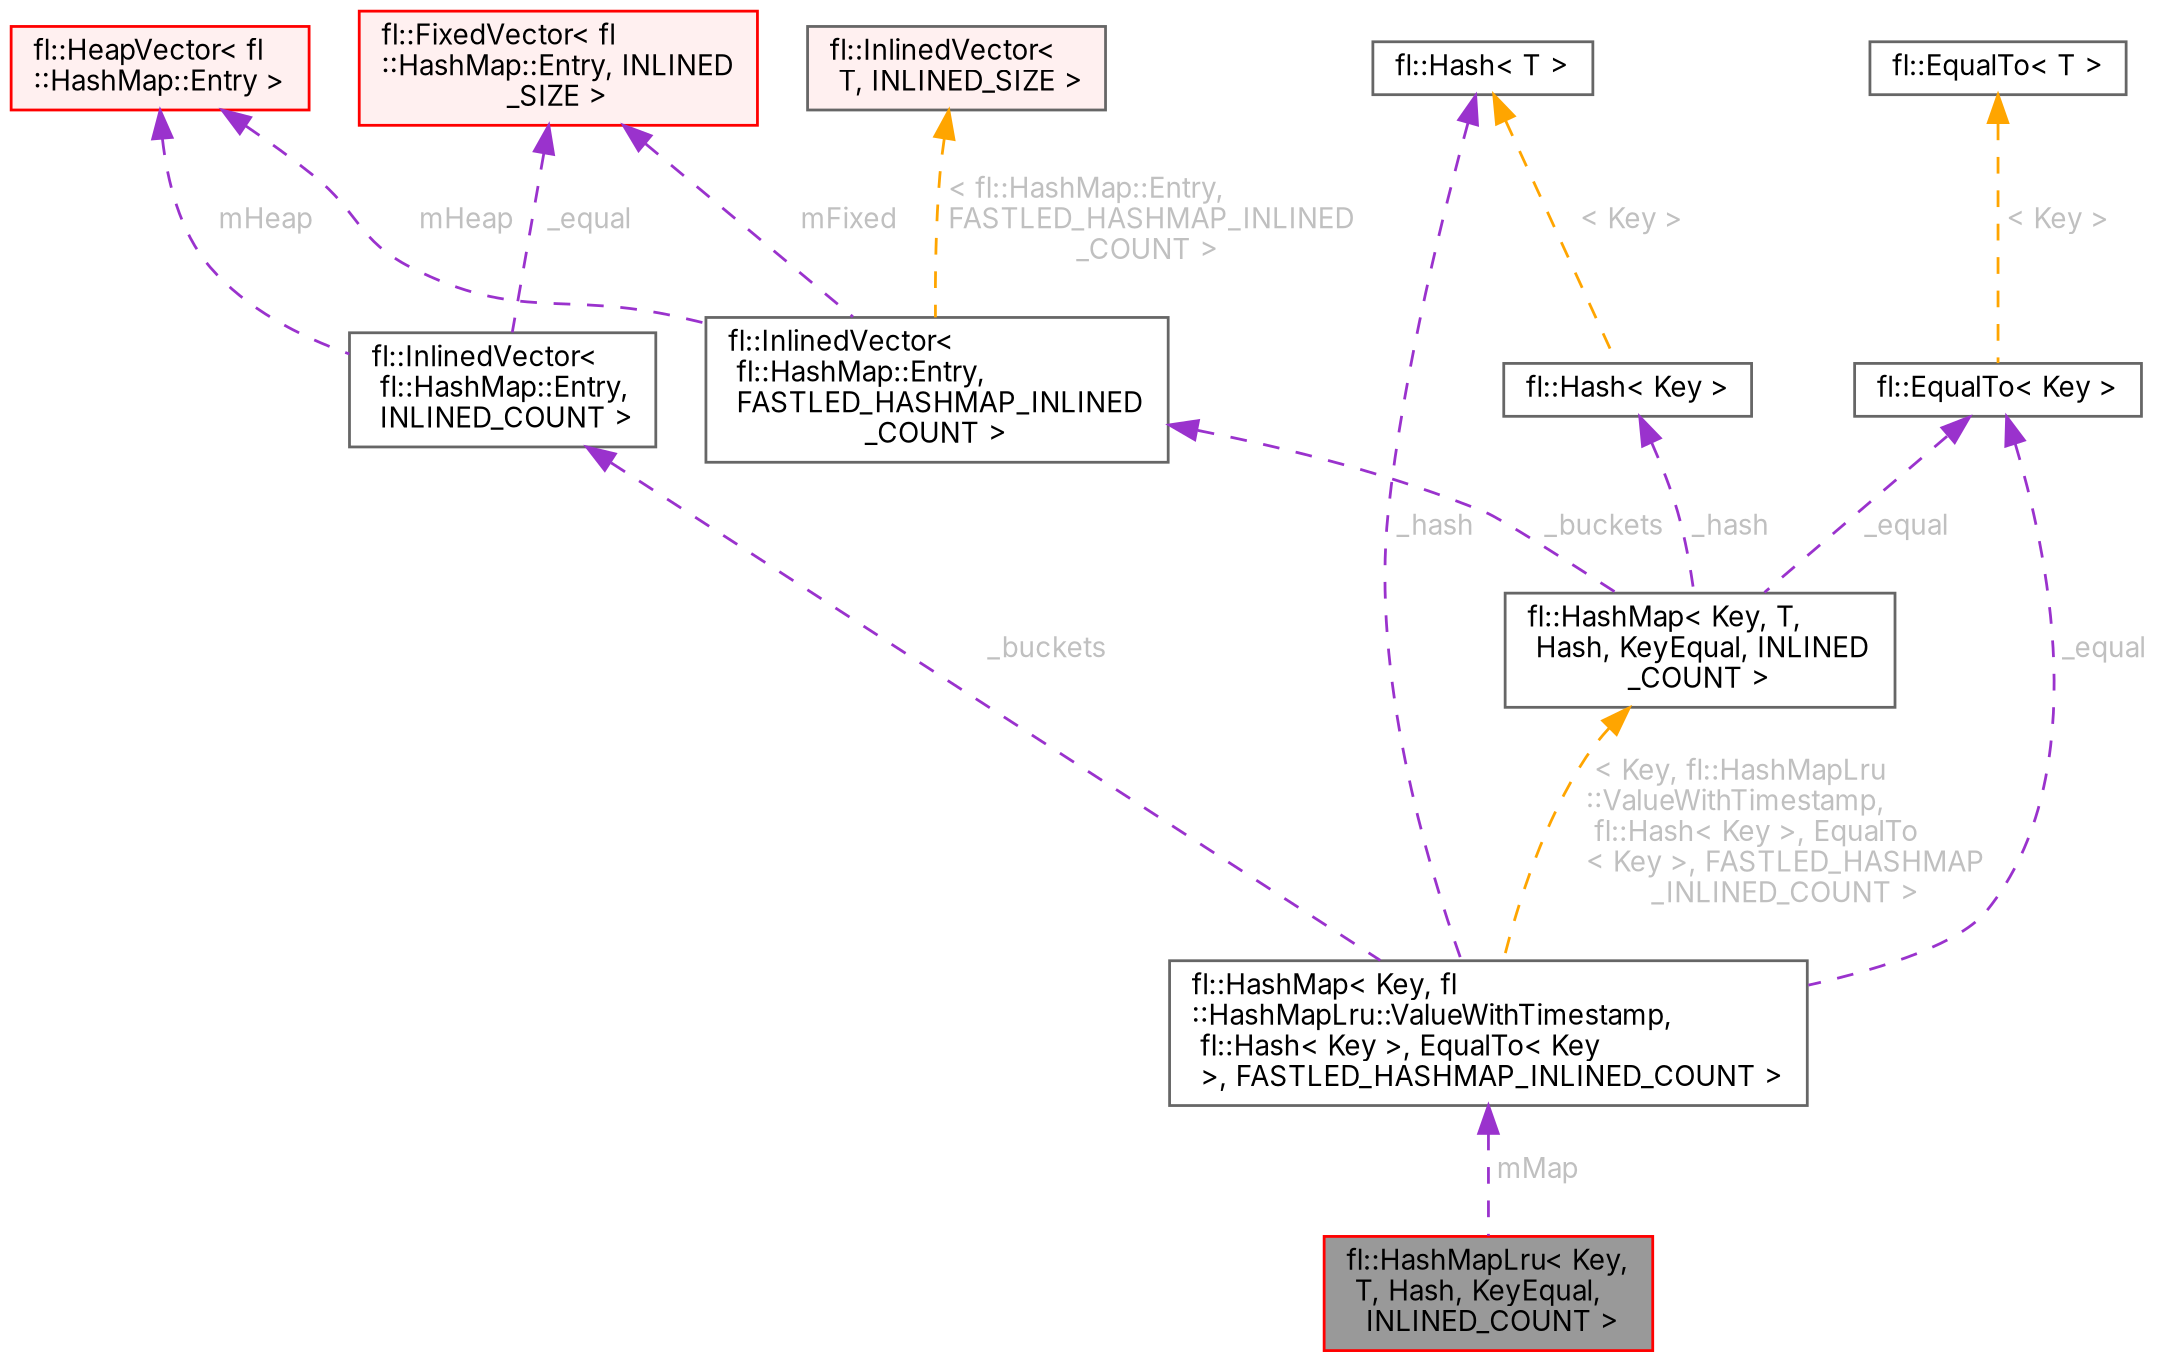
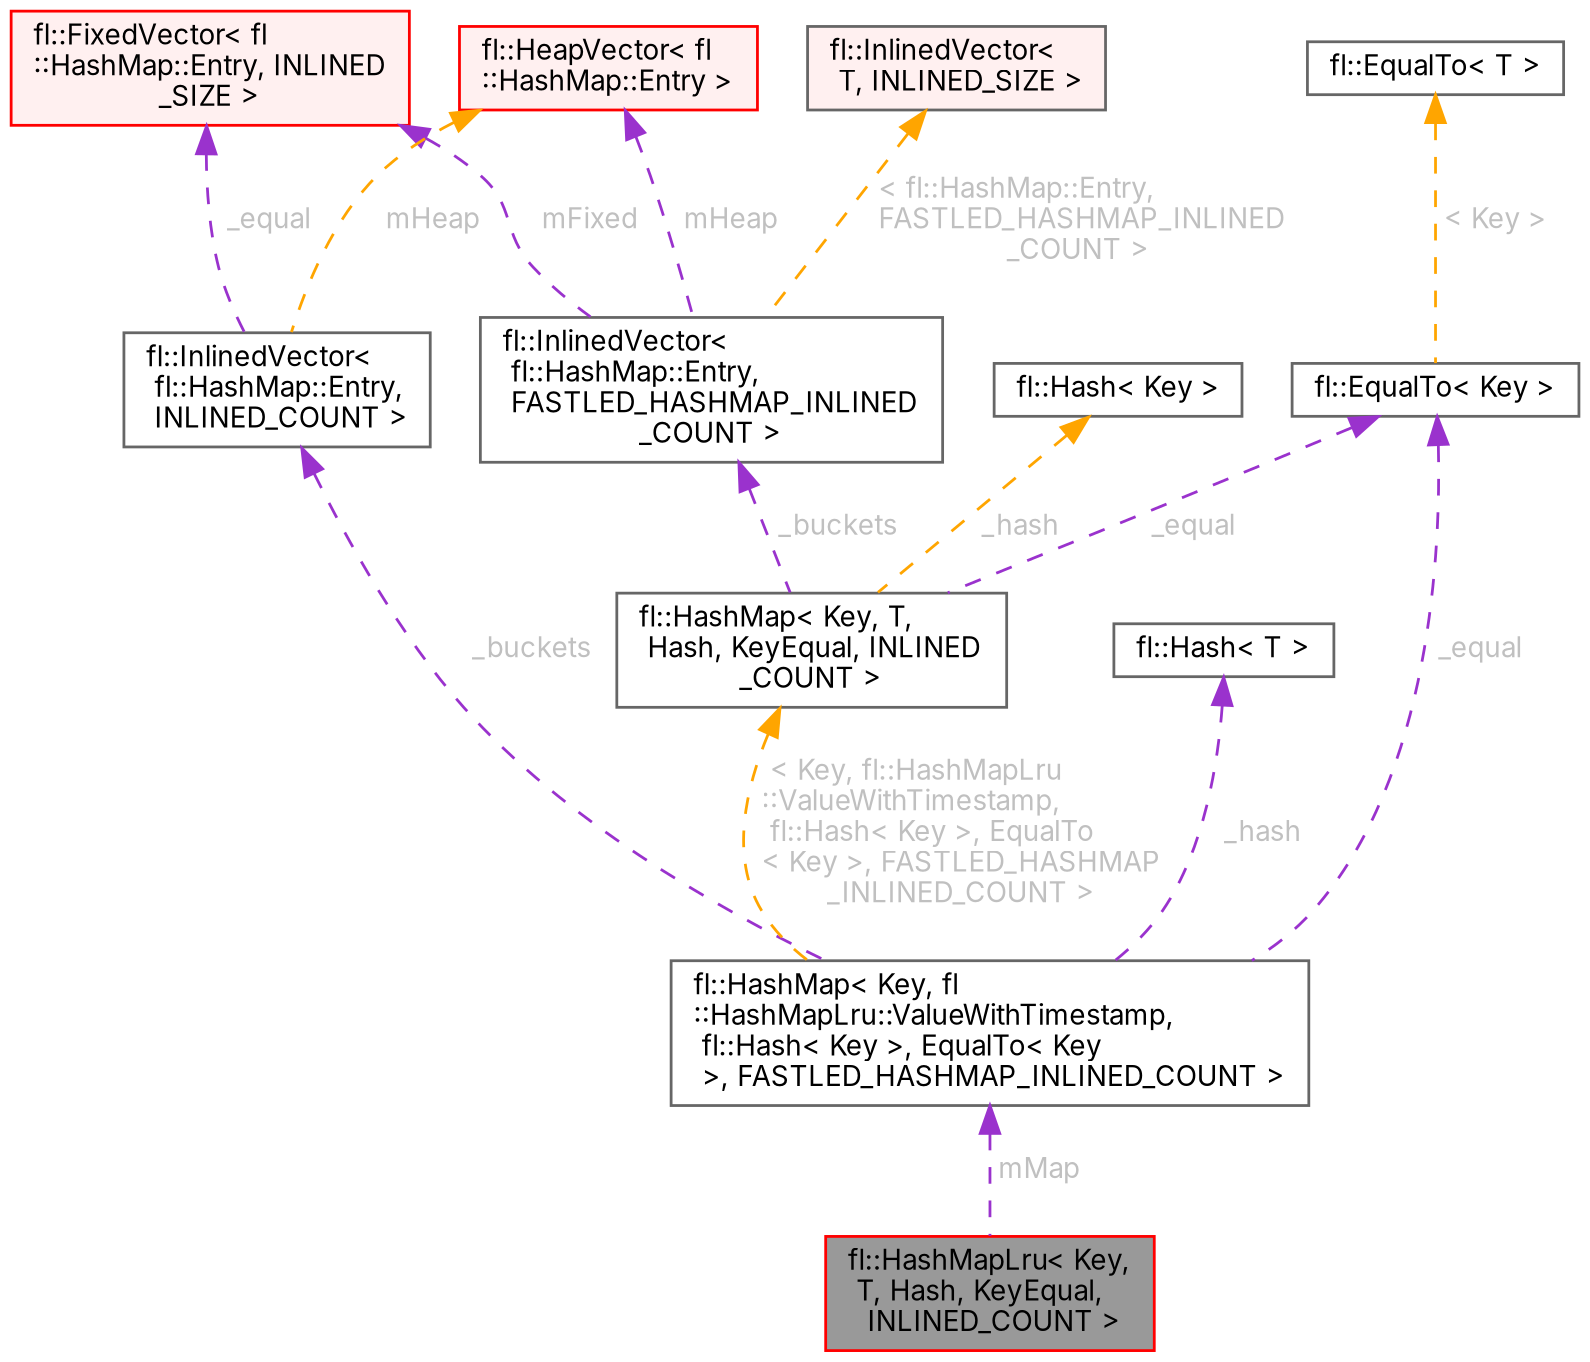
edge "fl::Hash< Key >" -> "fl::Hash< T >": removed, label "< Key >"
edge "fl::InlinedVector< fl::HashMap::Entry, INLINED_COUNT >" -> "fl::HeapVector< fl ::HashMap::Entry >": color darkorchid3 -> orange
edge "fl::HashMap< Key, T, Hash, KeyEqual, INLINED _COUNT >" -> "fl::Hash< Key >": color darkorchid3 -> orange
